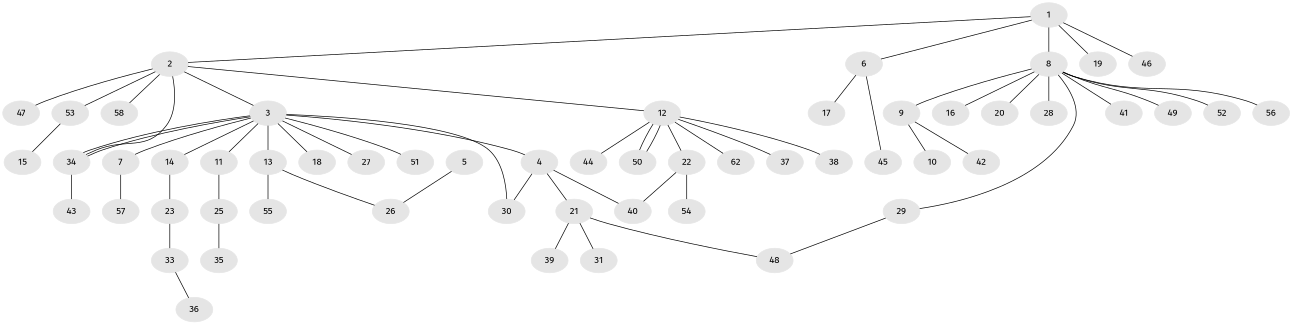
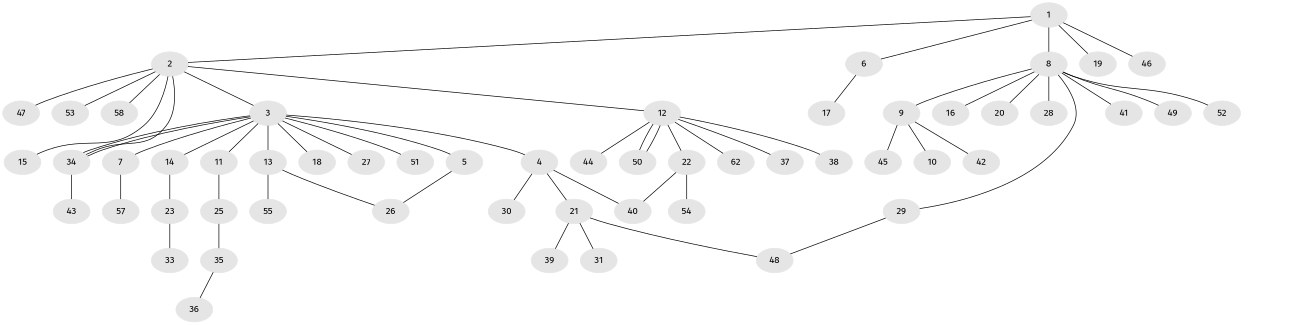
edge "6" -- "45": now "9" -- "45"
node "56": removed
edge "3" -- "30": now "3" -- "5"
edge "53" -- "15": now "2" -- "15"
edge "33" -- "36": now "35" -- "36"
